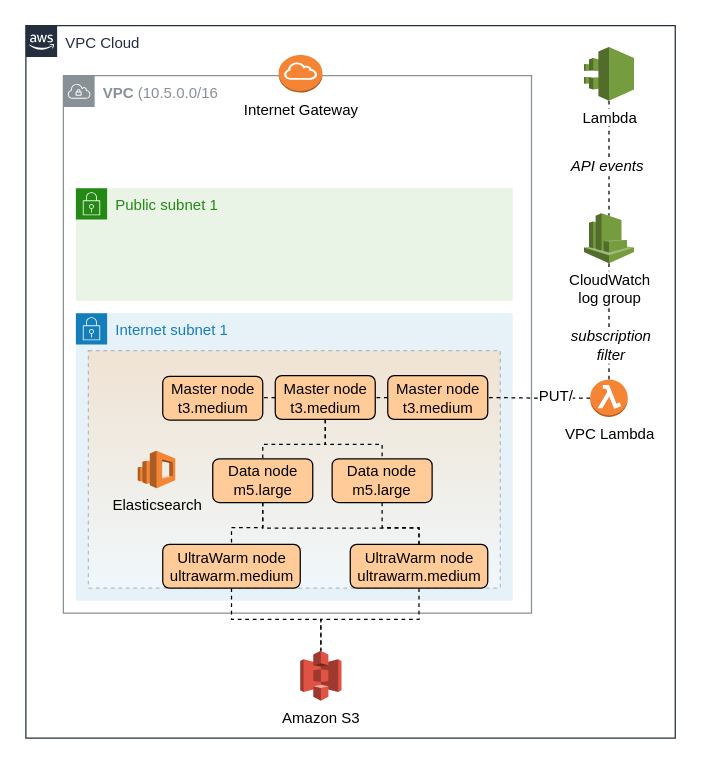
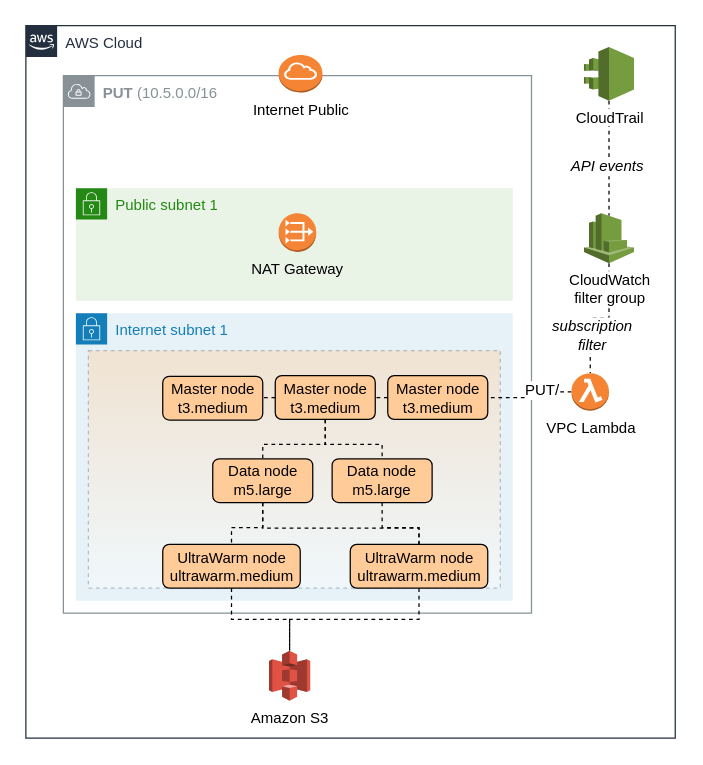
node "VPC Cloud": label "VPC Cloud" -> "AWS Cloud"
node "VPC (10.5.0.0/16": label "VPC (10.5.0.0/16" -> "PUT (10.5.0.0/16"
node "Internet Gateway": label "Internet Gateway" -> "Internet Public"
node "Lambda": label "Lambda" -> "CloudTrail"
node "NAT Gateway": added
node "CloudWatch log group": label "CloudWatch log group" -> "CloudWatch filter group"
node "VPC Lambda": moved (609, 398) -> (590, 392)
node "Elasticsearch": removed
node "Amazon S3": moved (321, 676) -> (289, 676)
